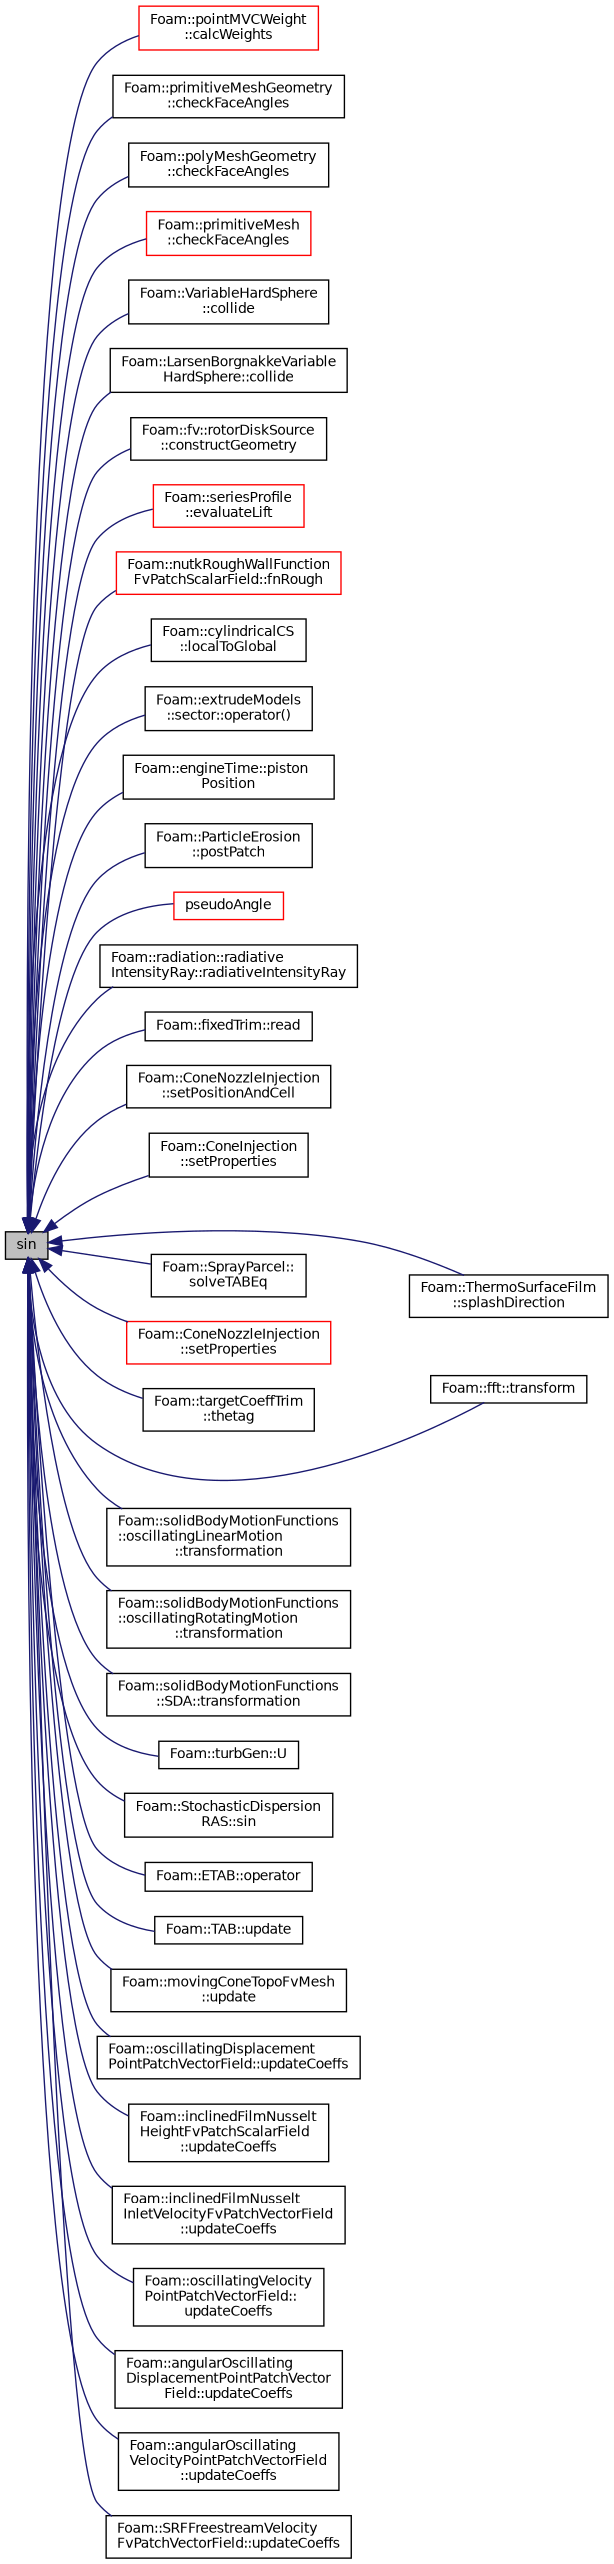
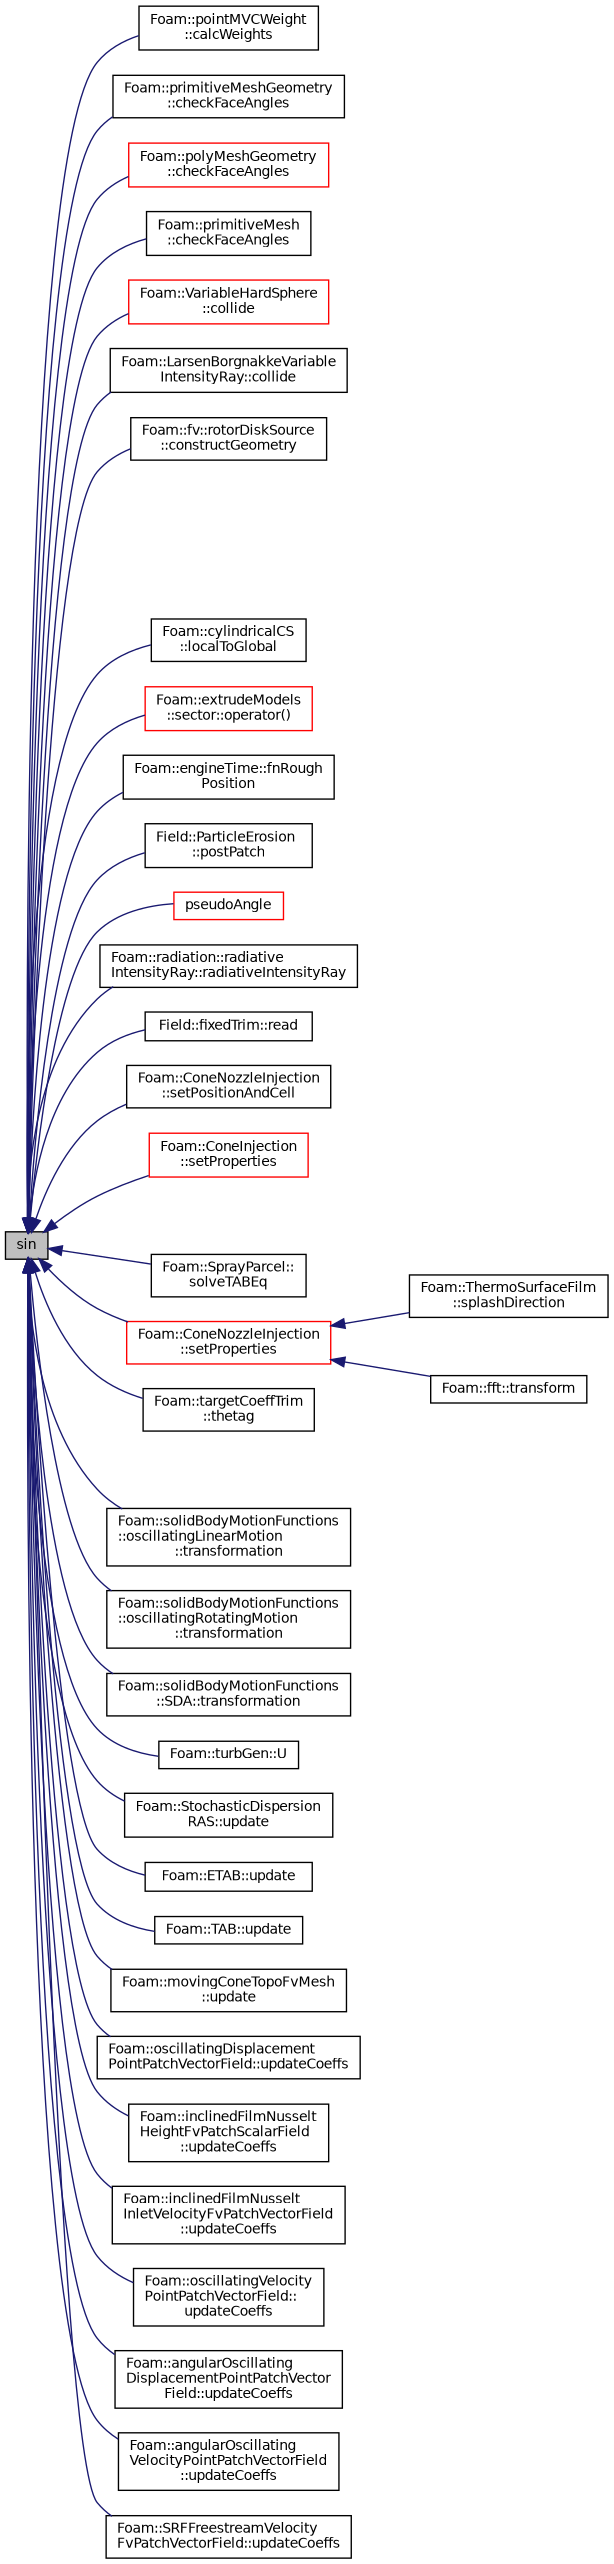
node "Foam::pointMVCWeight ::calcWeights": color red -> black
node "Foam::polyMeshGeometry ::checkFaceAngles": color black -> red
node "Foam::primitiveMesh ::checkFaceAngles": color red -> black
node "Foam::VariableHardSphere ::collide": color black -> red
node "Foam::LarsenBorgnakkeVariable HardSphere::collide": label "Foam::LarsenBorgnakkeVariable HardSphere::collide" -> "Foam::LarsenBorgnakkeVariable IntensityRay::collide"
node "Foam::seriesProfile ::evaluateLift": removed
node "Foam::nutkRoughWallFunction FvPatchScalarField::fnRough": removed
node "Foam::extrudeModels ::sector::operator()": color black -> red
node "Foam::engineTime::piston Position": label "Foam::engineTime::piston Position" -> "Foam::engineTime::fnRough Position"
node "Foam::ParticleErosion ::postPatch": label "Foam::ParticleErosion ::postPatch" -> "Field::ParticleErosion ::postPatch"
node "Foam::fixedTrim::read": label "Foam::fixedTrim::read" -> "Field::fixedTrim::read"
node "Foam::ConeInjection ::setProperties": color black -> red
edge "Foam::ThermoSurfaceFilm ::splashDirection" -> "sin": now "Foam::ThermoSurfaceFilm ::splashDirection" -> "Foam::ConeNozzleInjection ::setProperties"
edge "Foam::fft::transform" -> "sin": now "Foam::fft::transform" -> "Foam::ConeNozzleInjection ::setProperties"
node "Foam::StochasticDispersion RAS::sin": label "Foam::StochasticDispersion RAS::sin" -> "Foam::StochasticDispersion RAS::update"
node "Foam::ETAB::operator": label "Foam::ETAB::operator" -> "Foam::ETAB::update"
